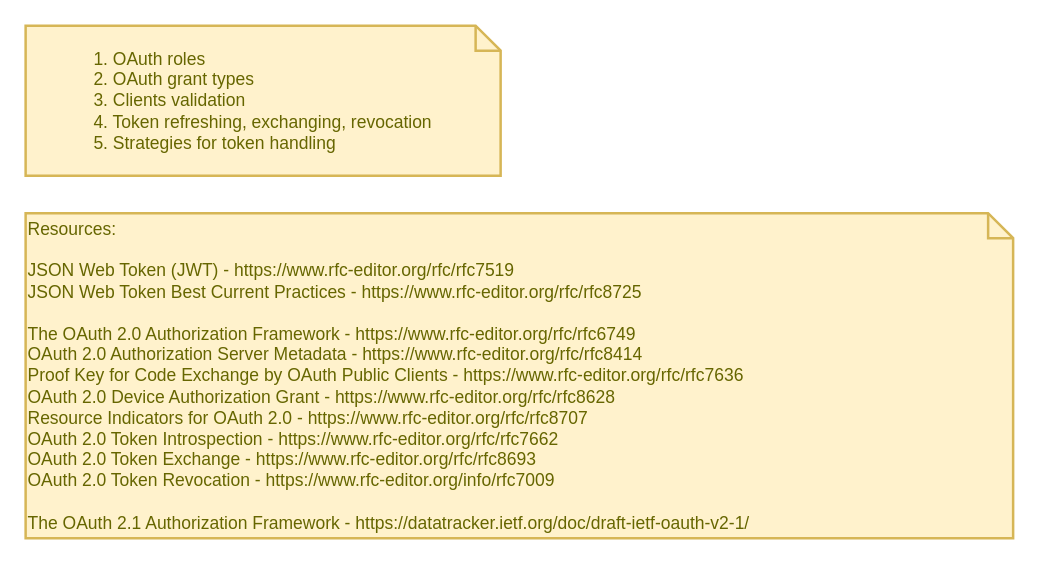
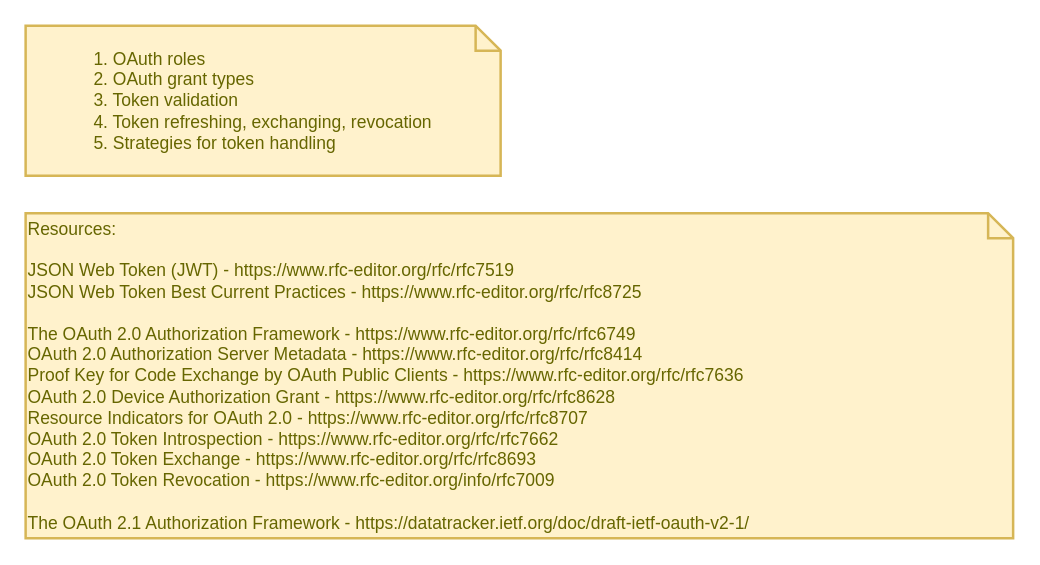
node "1. OAuth roles 2. OAuth grant types 3. Clients validation 4. Token refreshing, exchanging, revocation 5. Strategies for token handling": label "1. OAuth roles 2. OAuth grant types 3. Clients validation 4. Token refreshing, exchanging, revocation 5. Strategies for token handling" -> "1. OAuth roles 2. OAuth grant types 3. Token validation 4. Token refreshing, exchanging, revocation 5. Strategies for token handling"
